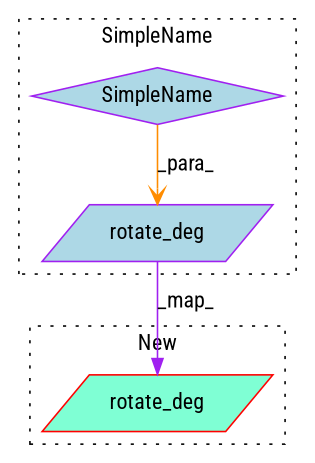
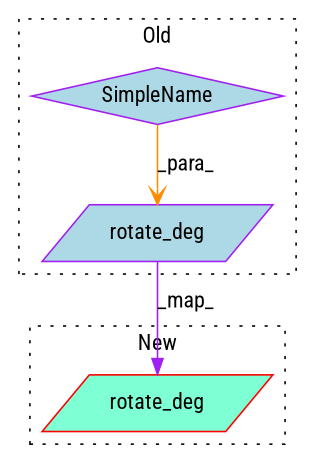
cluster "SimpleName": label "SimpleName" -> "Old"
